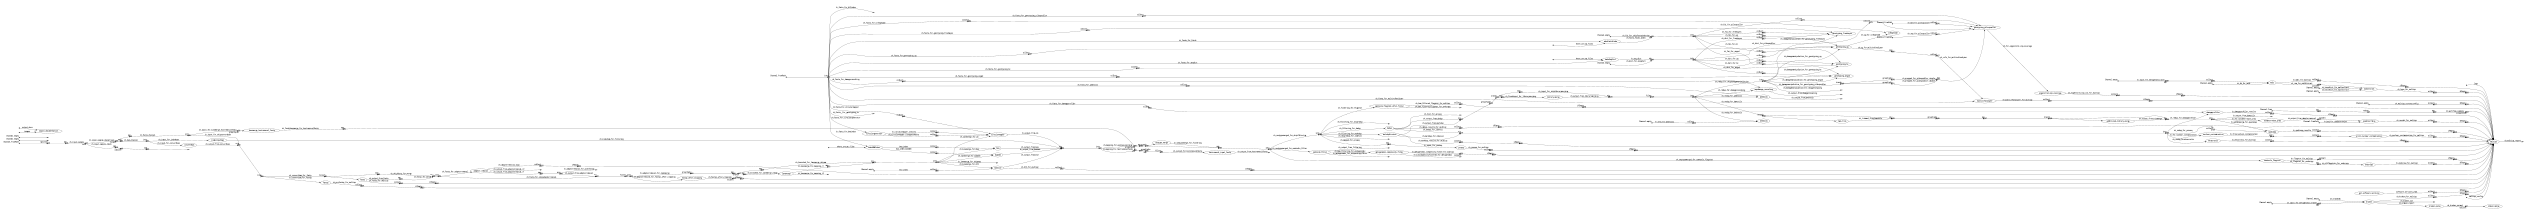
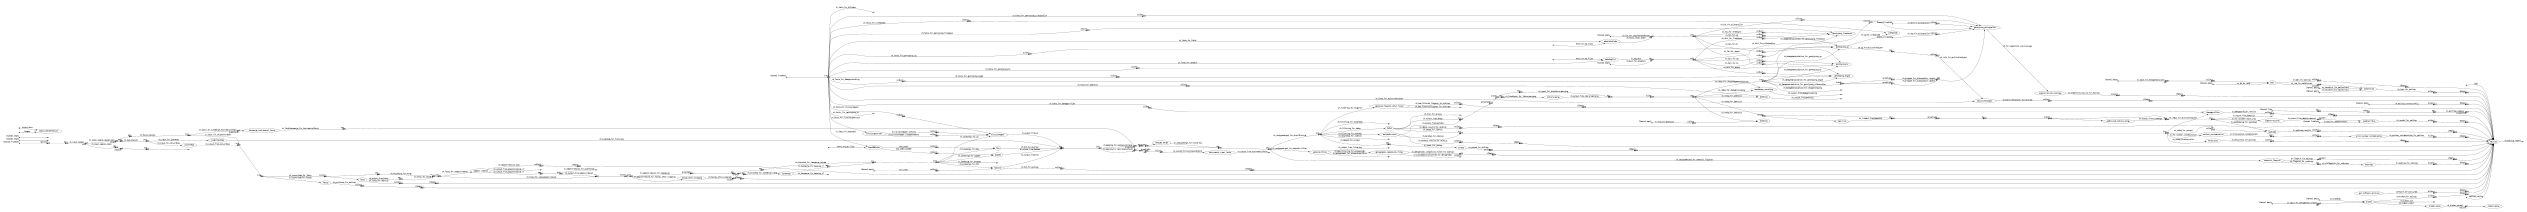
edge "p120 into" -> "damageprofiler": label "ch_rmdup_for_damageprofiler" -> "ch_rmdup_for_multivcfanalyzer"
node "sexdeterrmine_prep": label "sexdeterrmine_prep" -> "eigenstrat_prep"
edge "bwa" -> "p90 mix": label "ch_output_from_bwa" -> "ch_bt2_for_multiqc"
